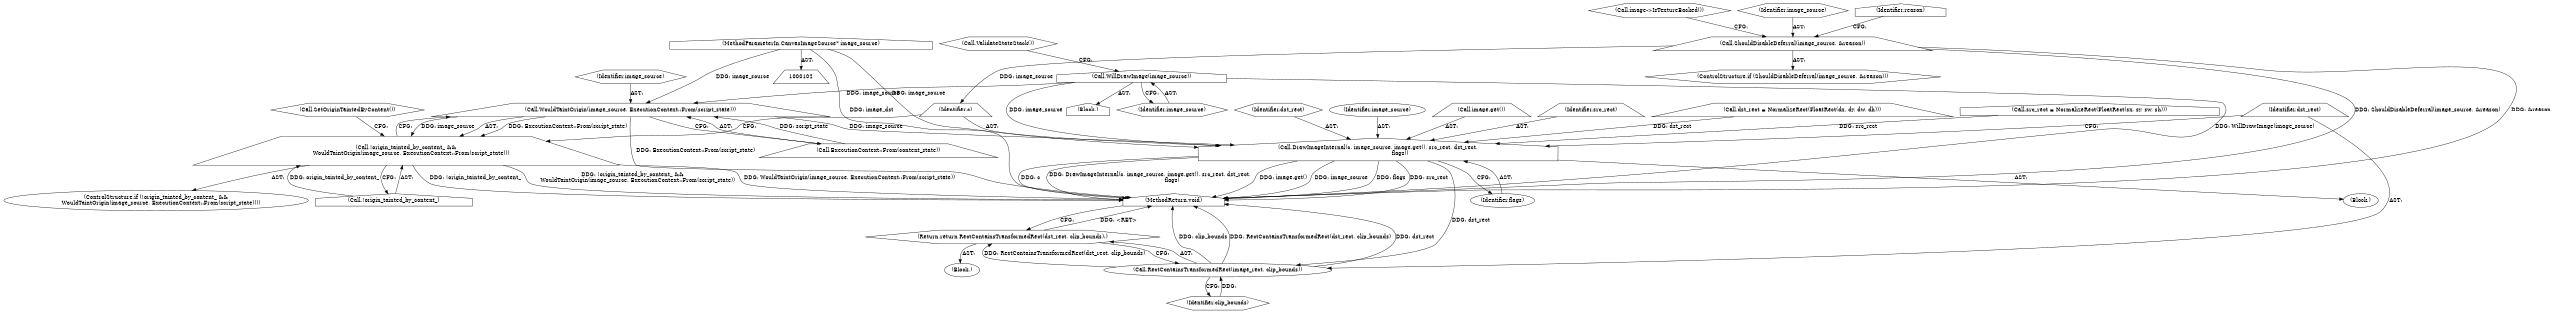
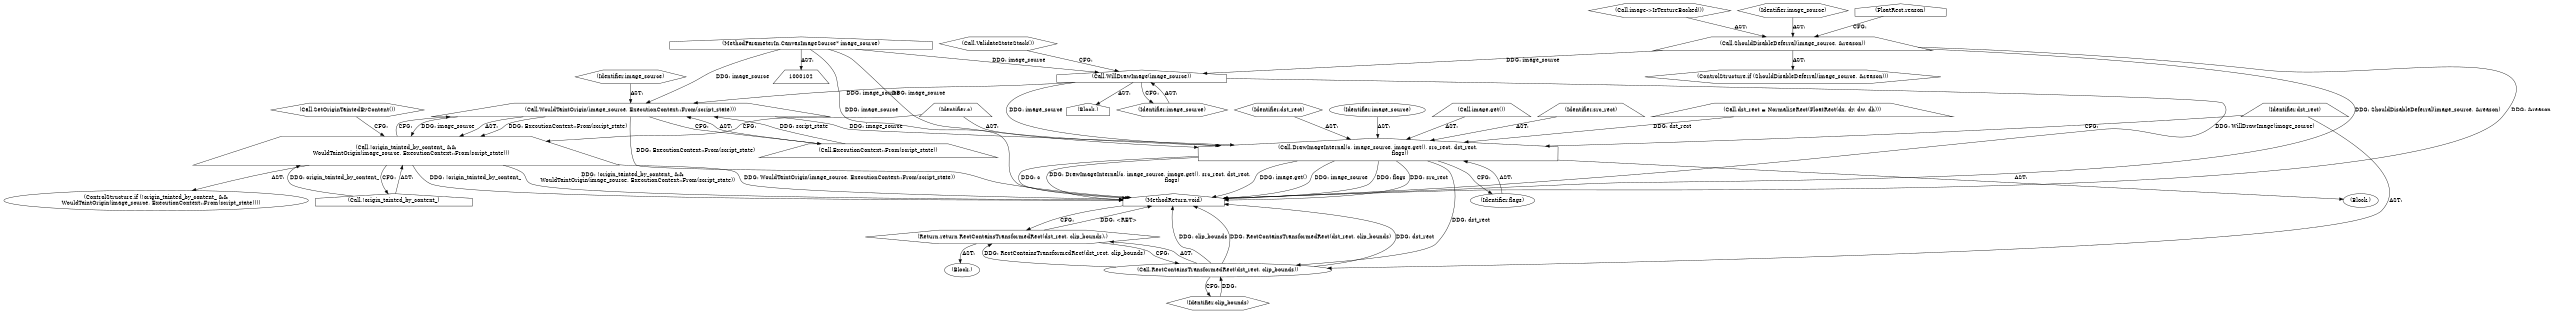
node "(Identifier,reason)": label "(Identifier,reason)" -> "(FloatRect,reason)"
edge "(Call,image->IsTextureBacked())" -> "(Call,ShouldDisableDeferral(image_source, &reason))": label "CFG: " -> "AST: "
edge "(Call,ShouldDisableDeferral(image_source, &reason))" -> "(Identifier,c)": now "(Call,ShouldDisableDeferral(image_source, &reason))" -> "(Call,WillDrawImage(image_source))"
edge "(MethodParameterIn,CanvasImageSource* image_source)" -> "(Call,WillDrawImage(image_source))": added, label "DDG: image_source"
edge "(MethodParameterIn,CanvasImageSource* image_source)" -> "(MethodReturn,void)": label "DDG: image_dst" -> "DDG: image_source"
node "(Call,src_rect = NormalizeRect(FloatRect(sx, sy, sw, sh)))": removed
node "(Call,ExecutionContext::From(content_state))": label "(Call,ExecutionContext::From(content_state))" -> "(Call,ExecutionContext::From(script_state))"
node "(Call,RectContainsTransformedRect(image_rect, clip_bounds))": label "(Call,RectContainsTransformedRect(image_rect, clip_bounds))" -> "(Call,RectContainsTransformedRect(dst_rect, clip_bounds))"
